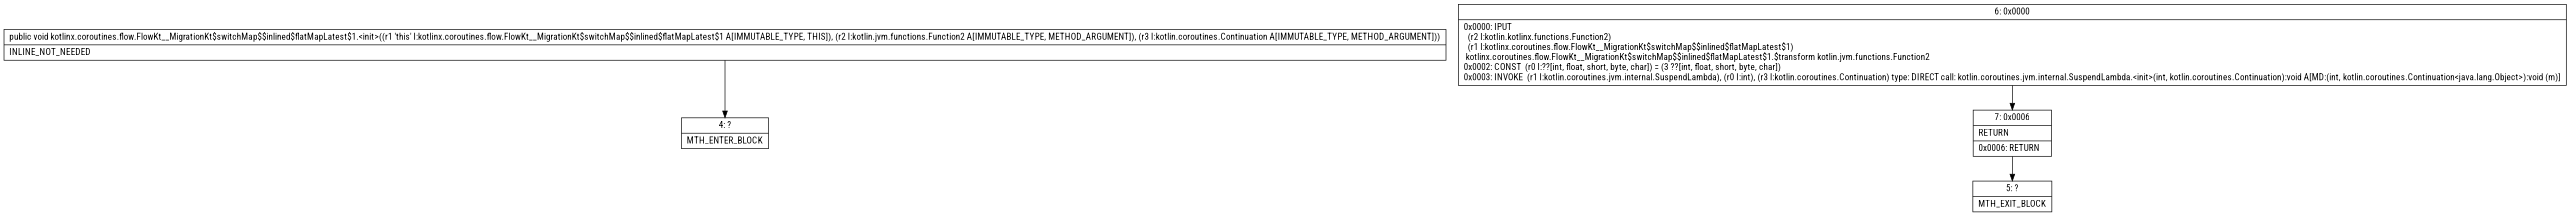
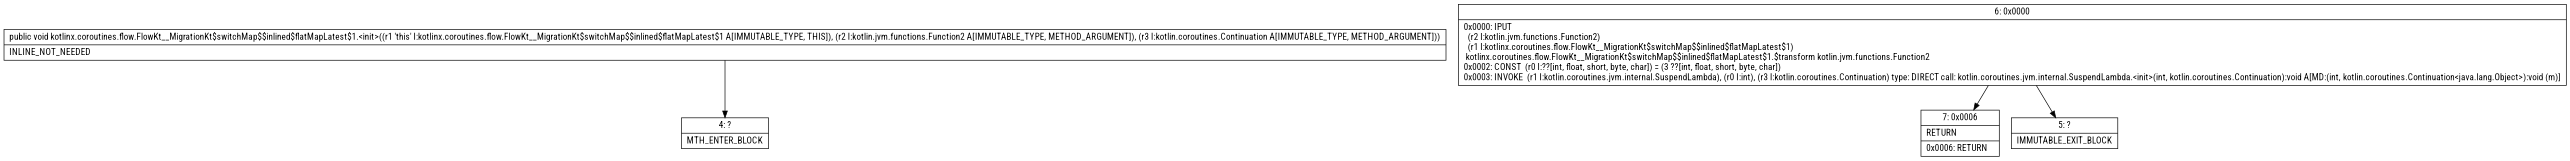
node "6: 0x0000": text "(r2 I:kotlin.kotlinx.functions.Function2)" -> "(r2 I:kotlin.jvm.functions.Function2)"
edge "7: 0x0006" -> "5: ?": now "6: 0x0000" -> "5: ?"
node "5: ?": text "MTH_EXIT_BLOCK" -> "IMMUTABLE_EXIT_BLOCK"
